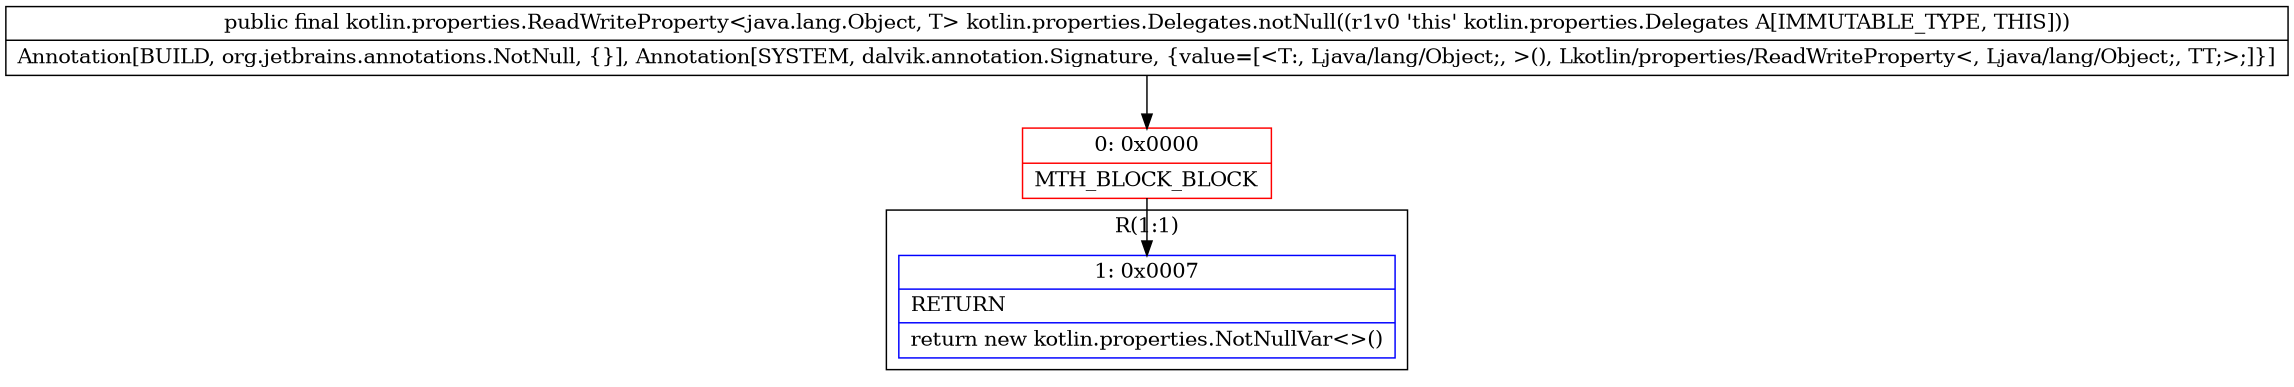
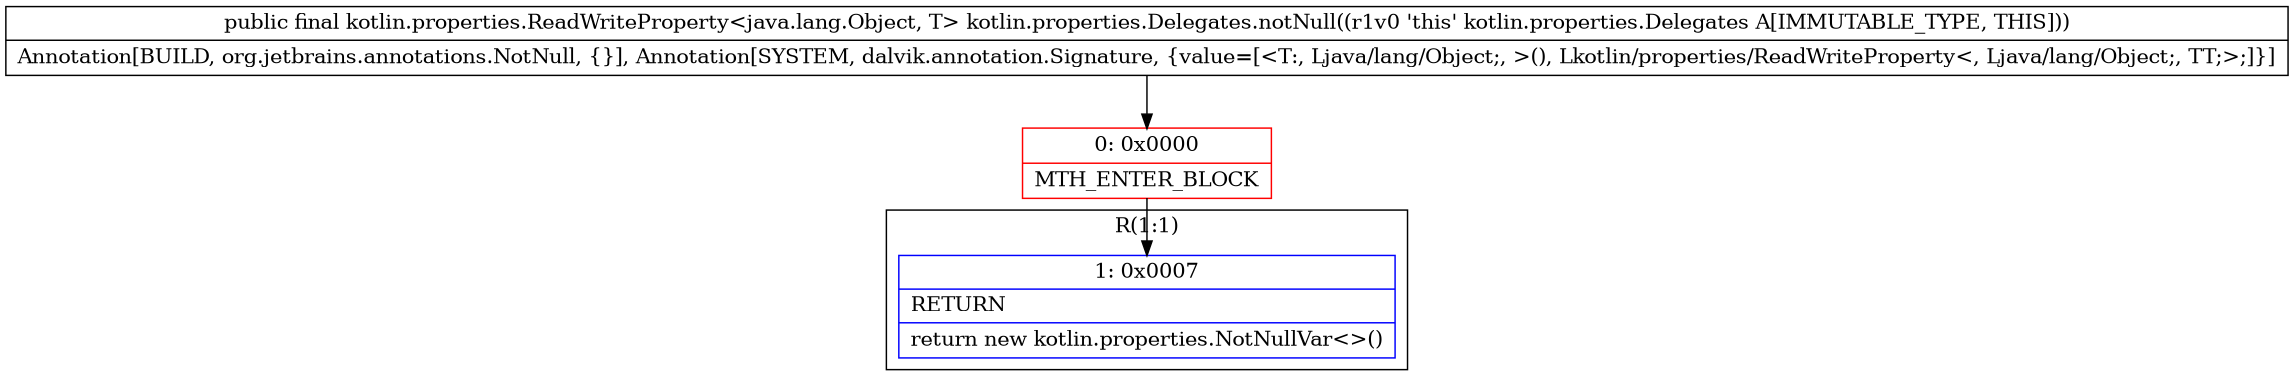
node "0: 0x0000": text "MTH_BLOCK_BLOCK" -> "MTH_ENTER_BLOCK"
